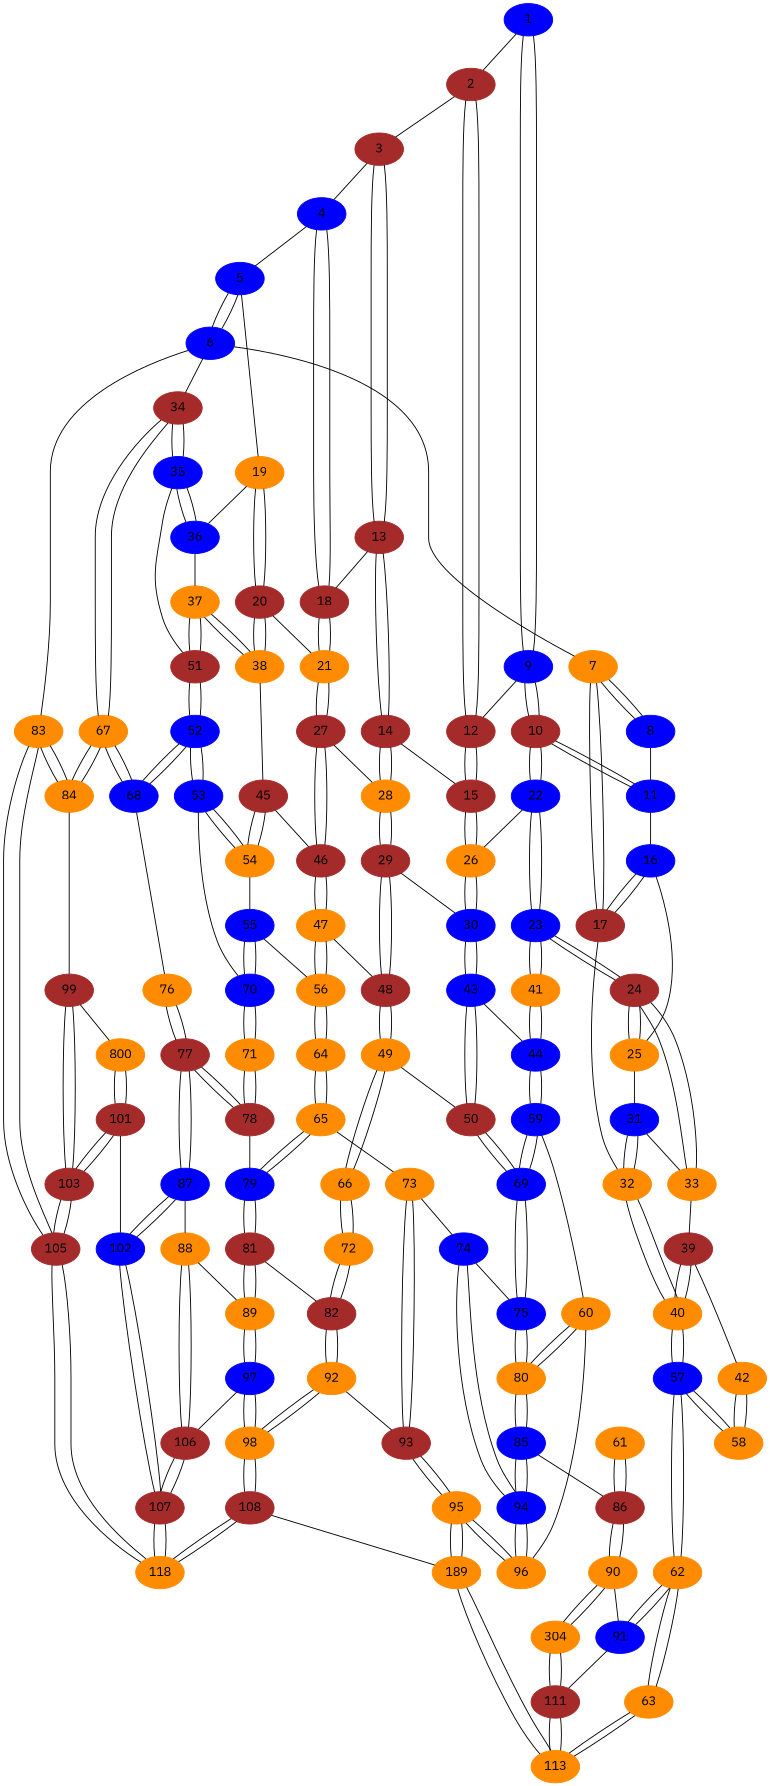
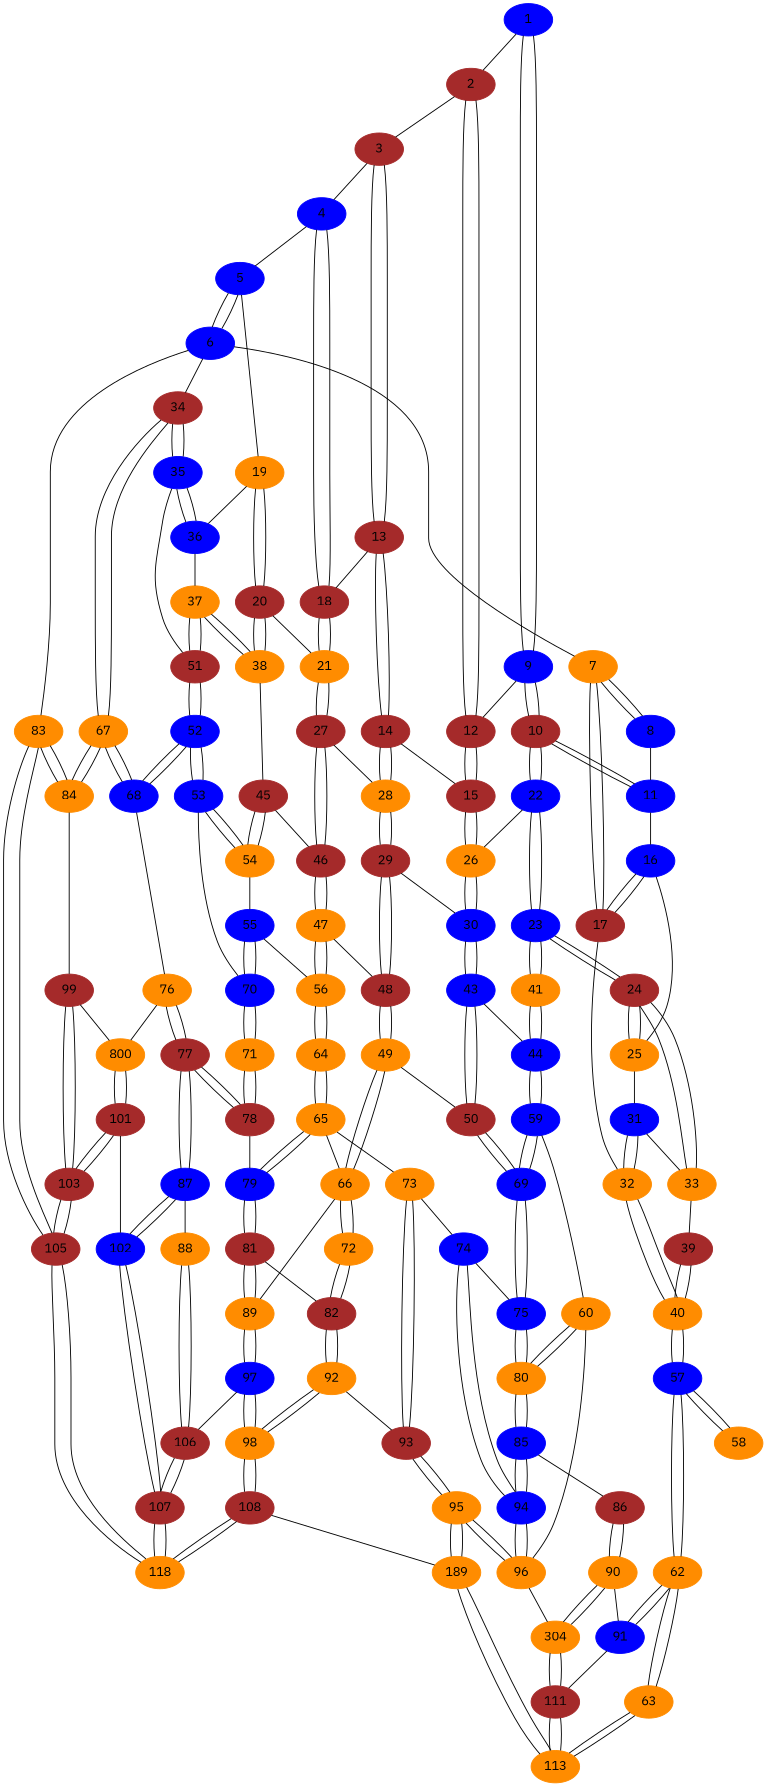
edge "76" -- "800": added
edge "65" -- "66": added
edge "88" -- "89": now "66" -- "89"
node "42": removed
node "61": removed
edge "96" -- "304": added
